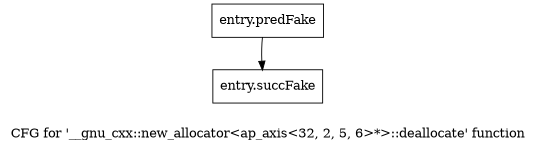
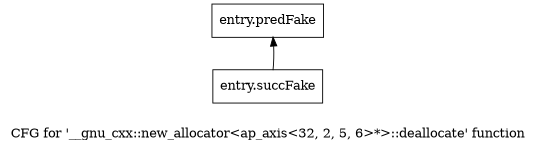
edge "entry.predFake" -> "entry.succFake": reversed
